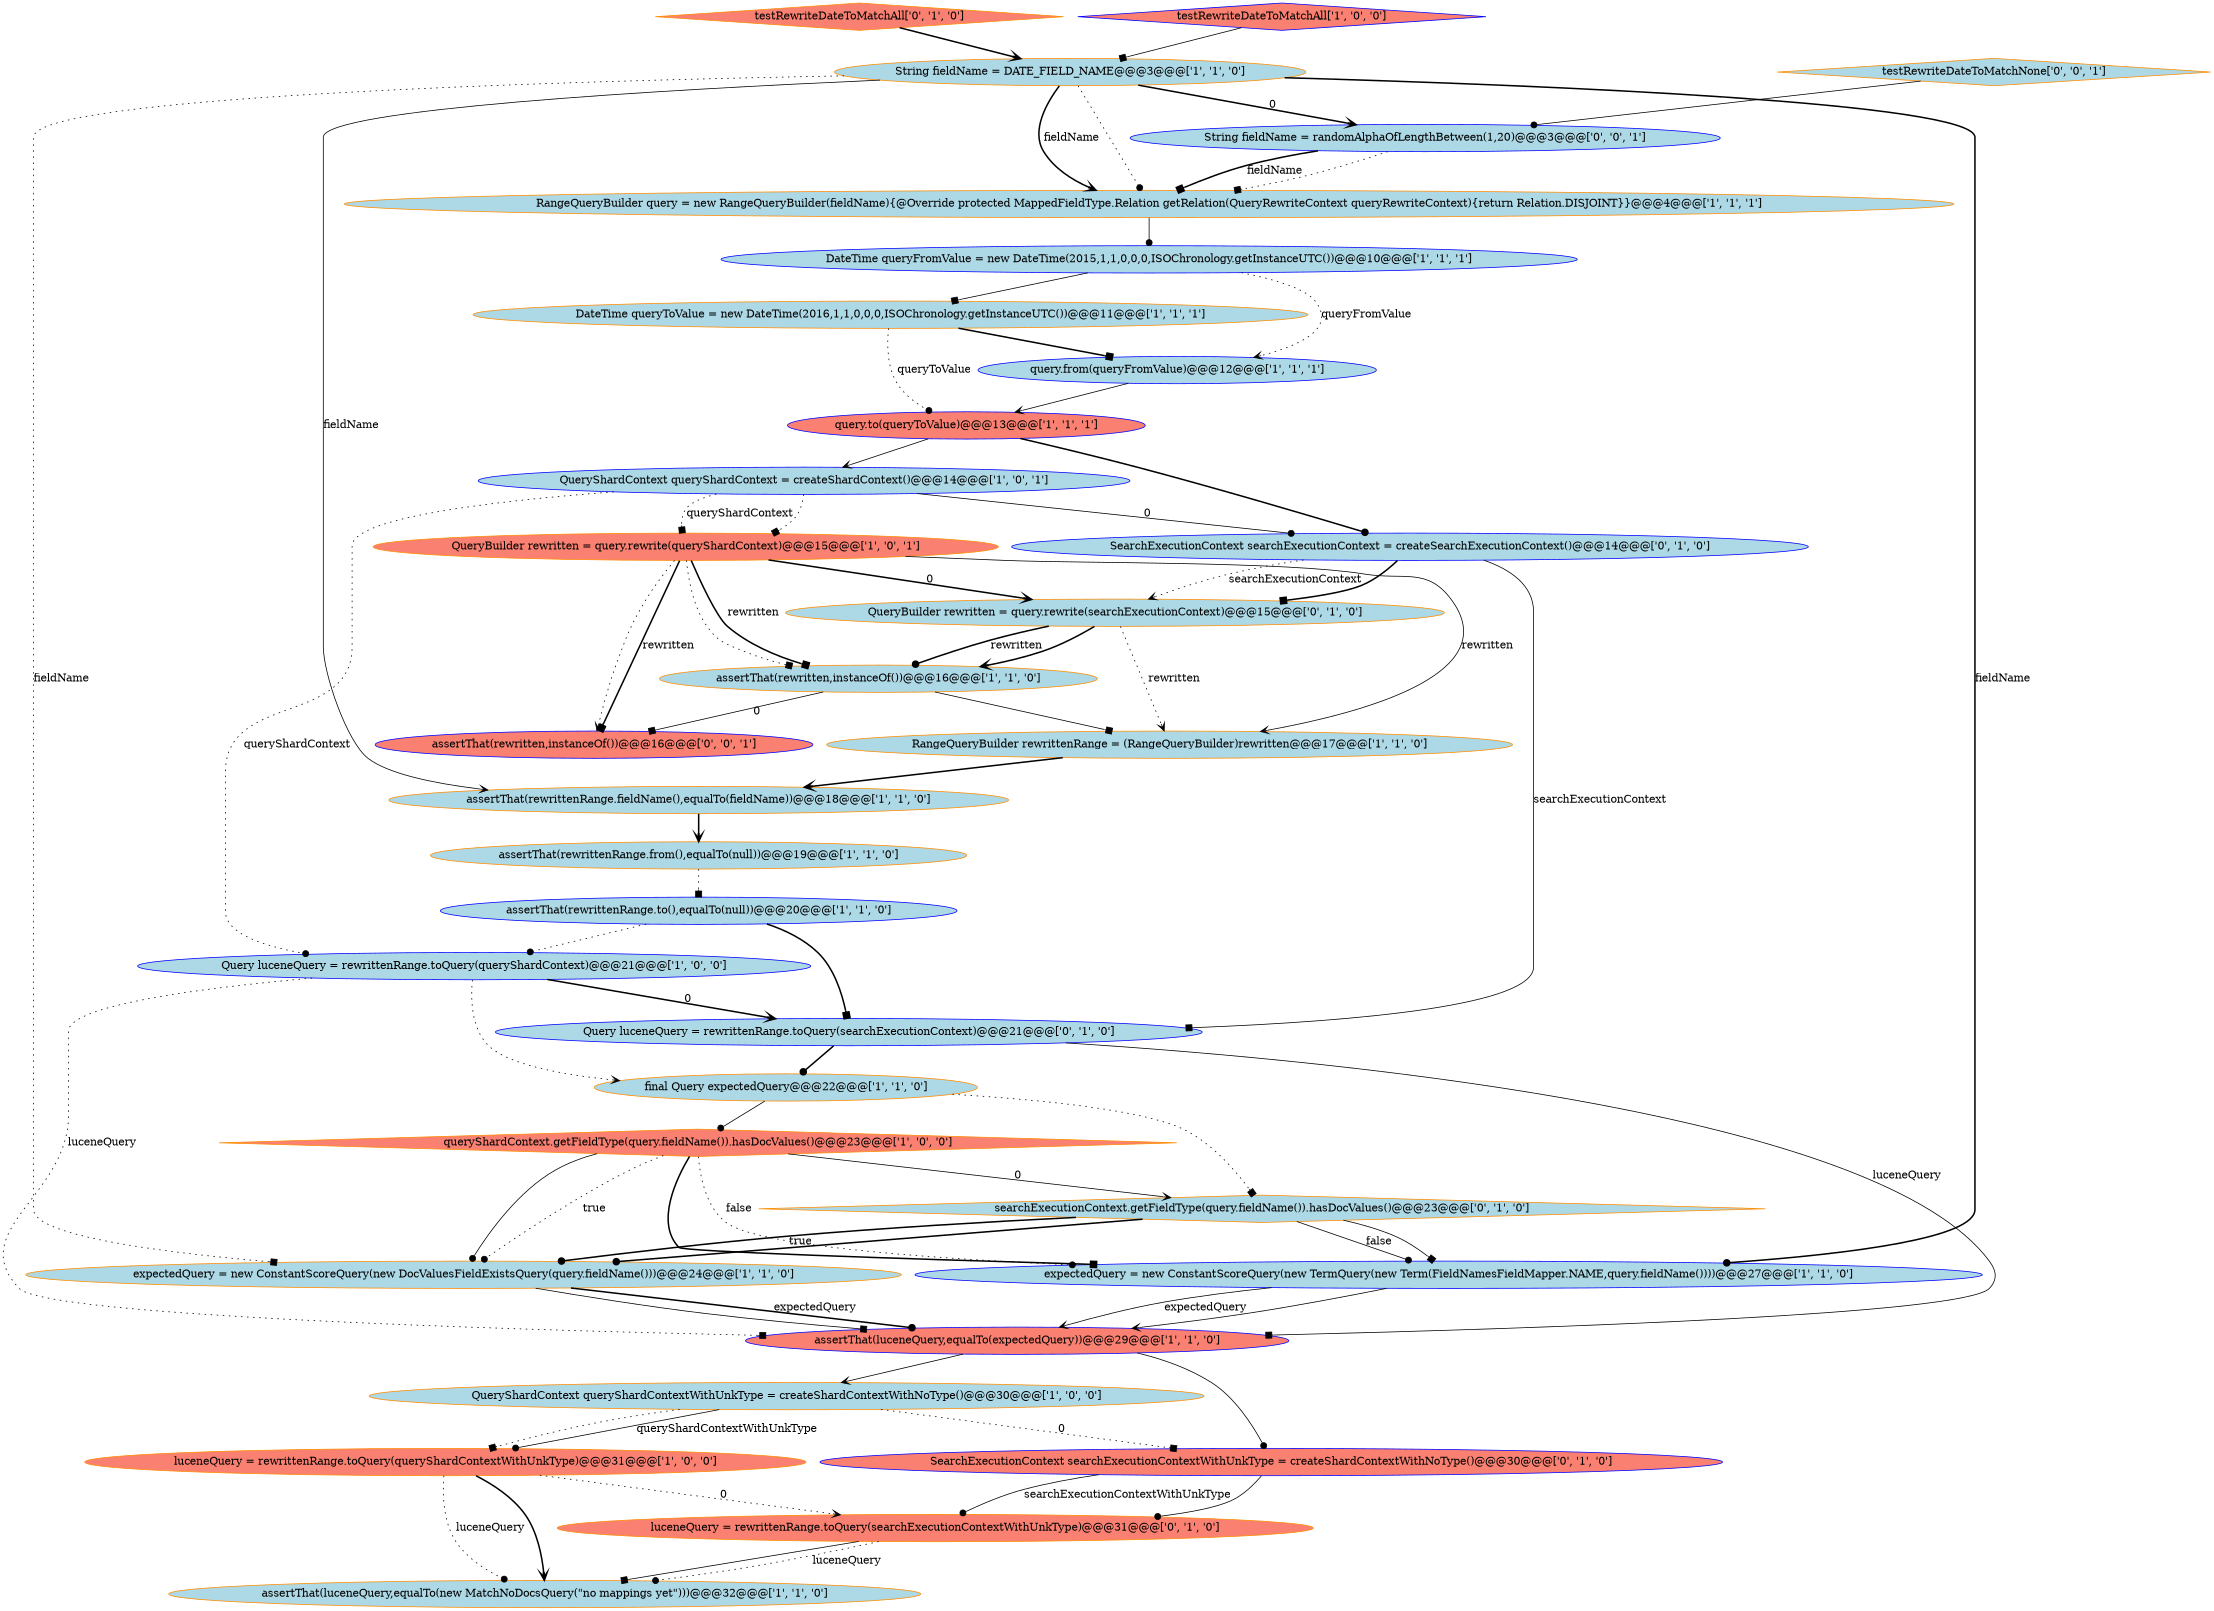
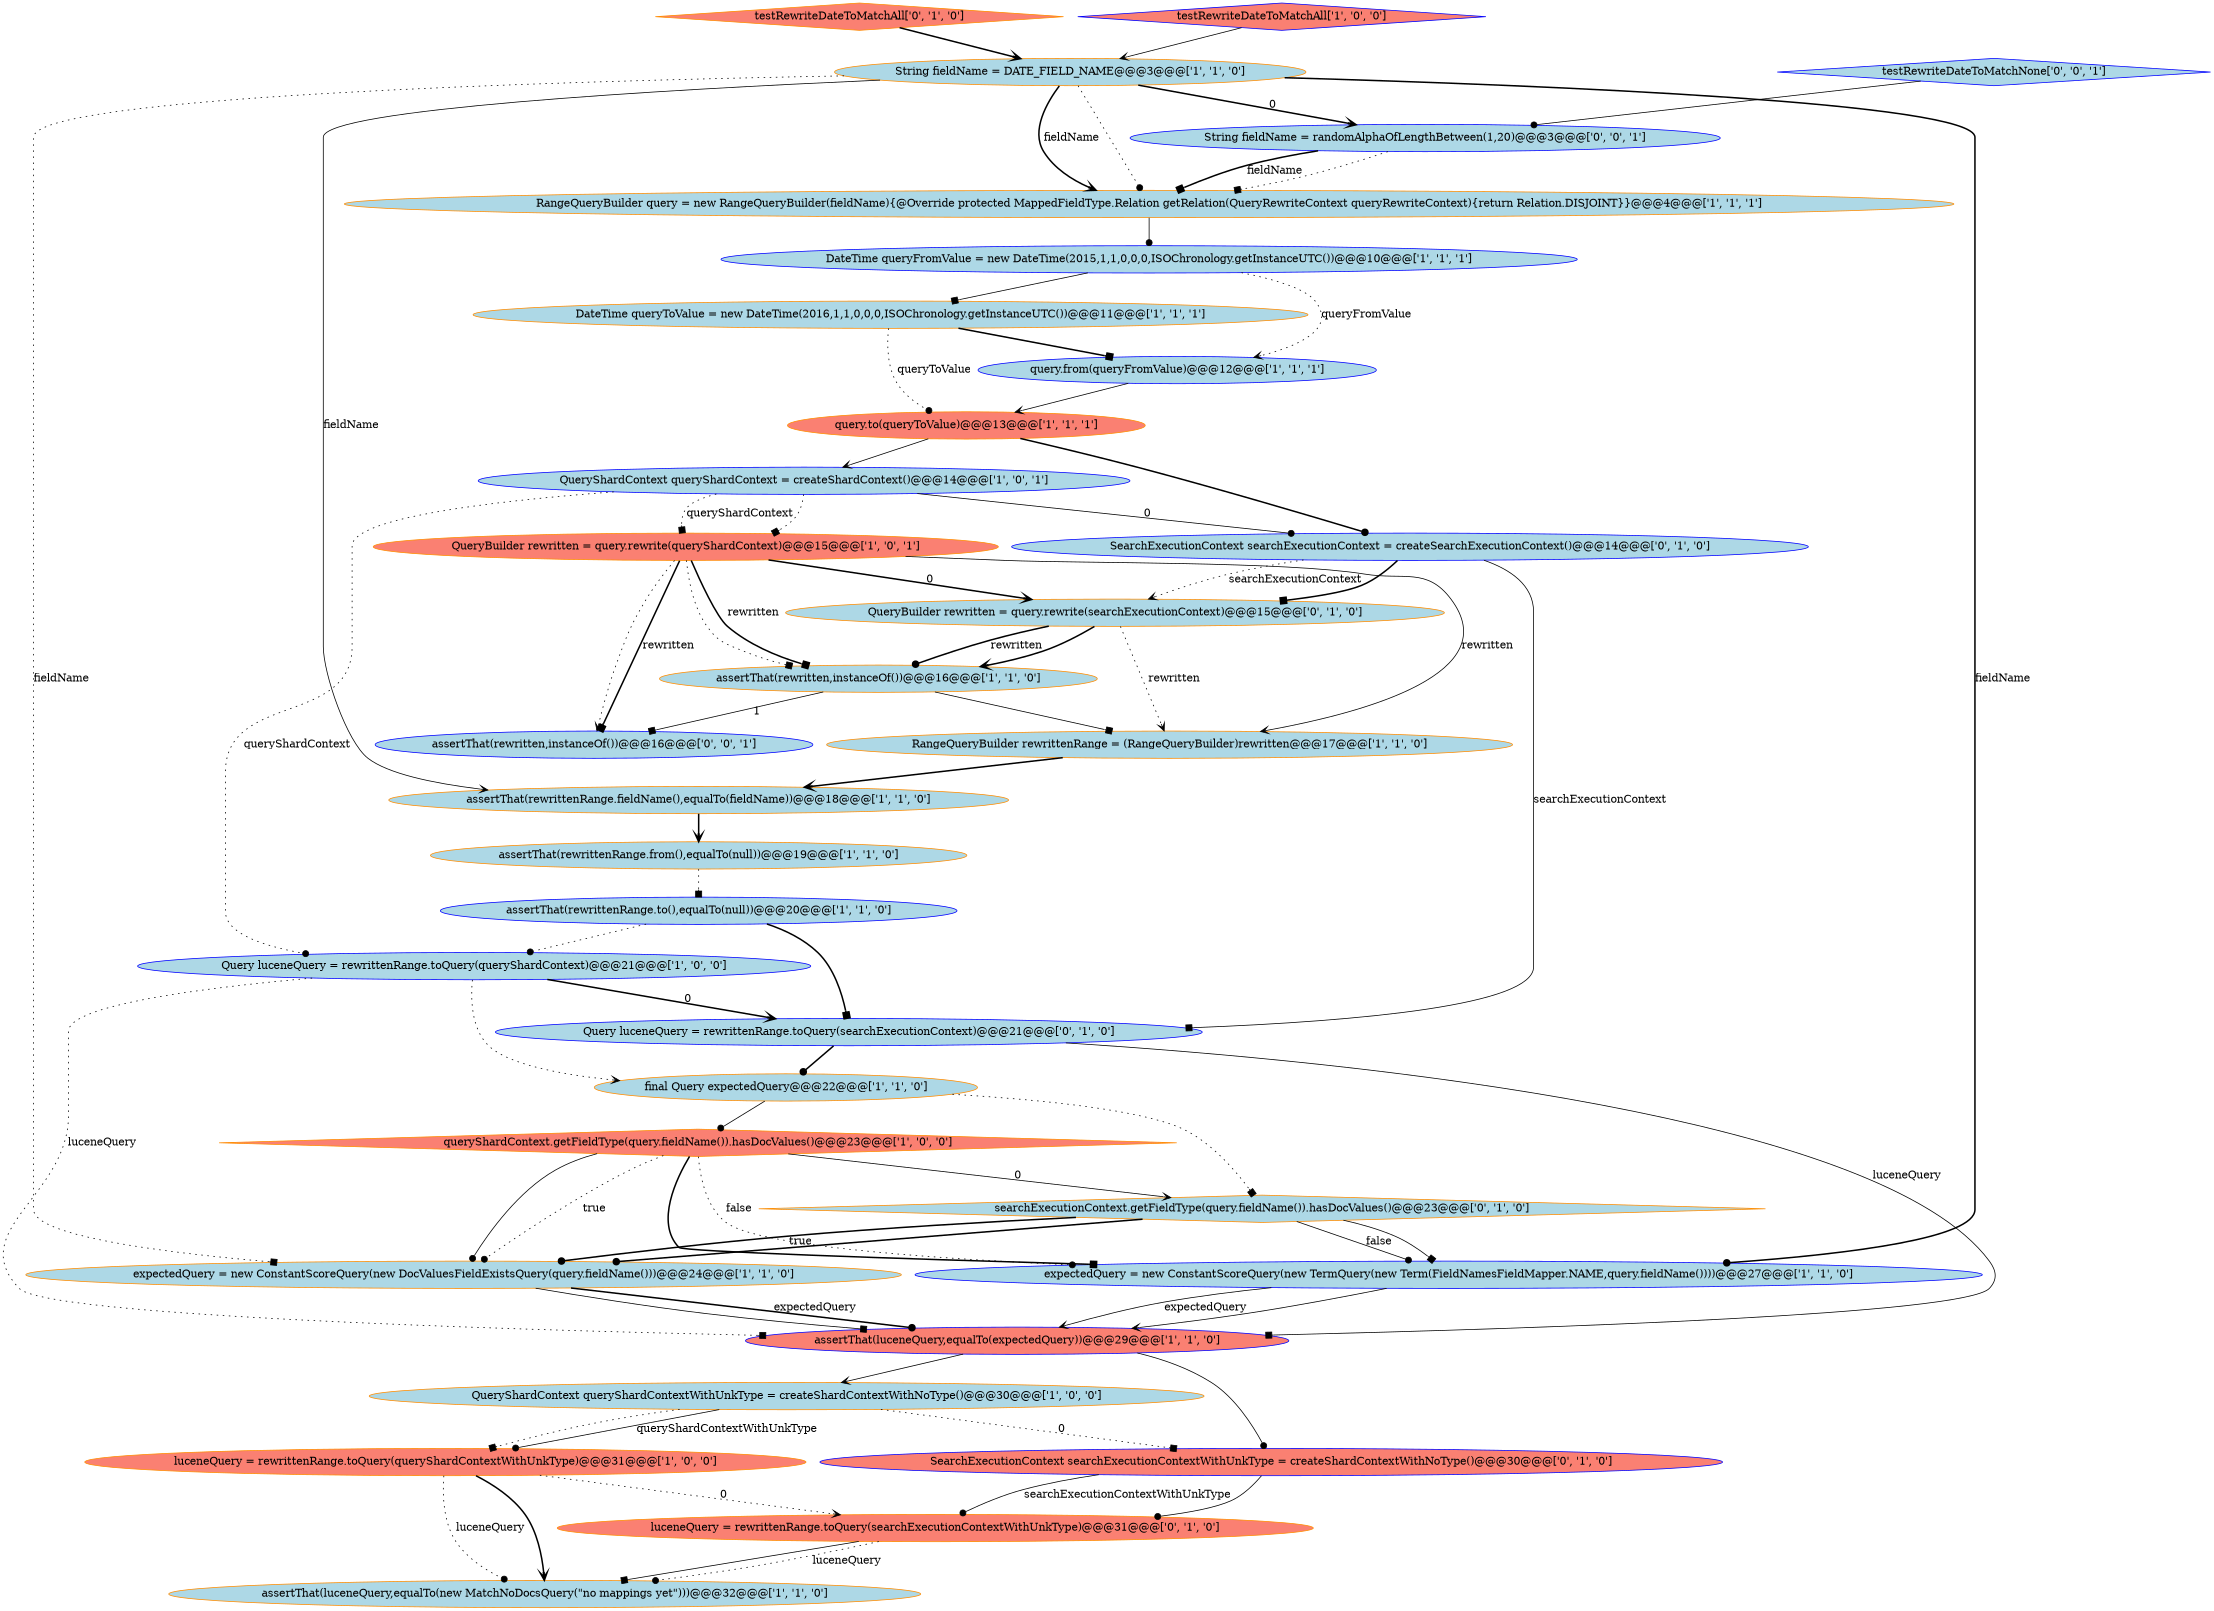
edge "testRewriteDateToMatchAll['1', '0', '0']" -> "String fieldName = DATE_FIELD_NAME@@@3@@@['1', '1', '0']": arrowhead box -> vee
node "testRewriteDateToMatchNone['0', '0', '1']": color darkorange -> blue
node "query.to(queryToValue)@@@13@@@['1', '1', '1']": color blue -> darkorange
edge "assertThat(rewritten,instanceOf())@@@16@@@['1', '1', '0']" -> "assertThat(rewritten,instanceOf())@@@16@@@['0', '0', '1']": label "0" -> "1"
node "assertThat(rewritten,instanceOf())@@@16@@@['0', '0', '1']": fillcolor salmon -> lightblue
